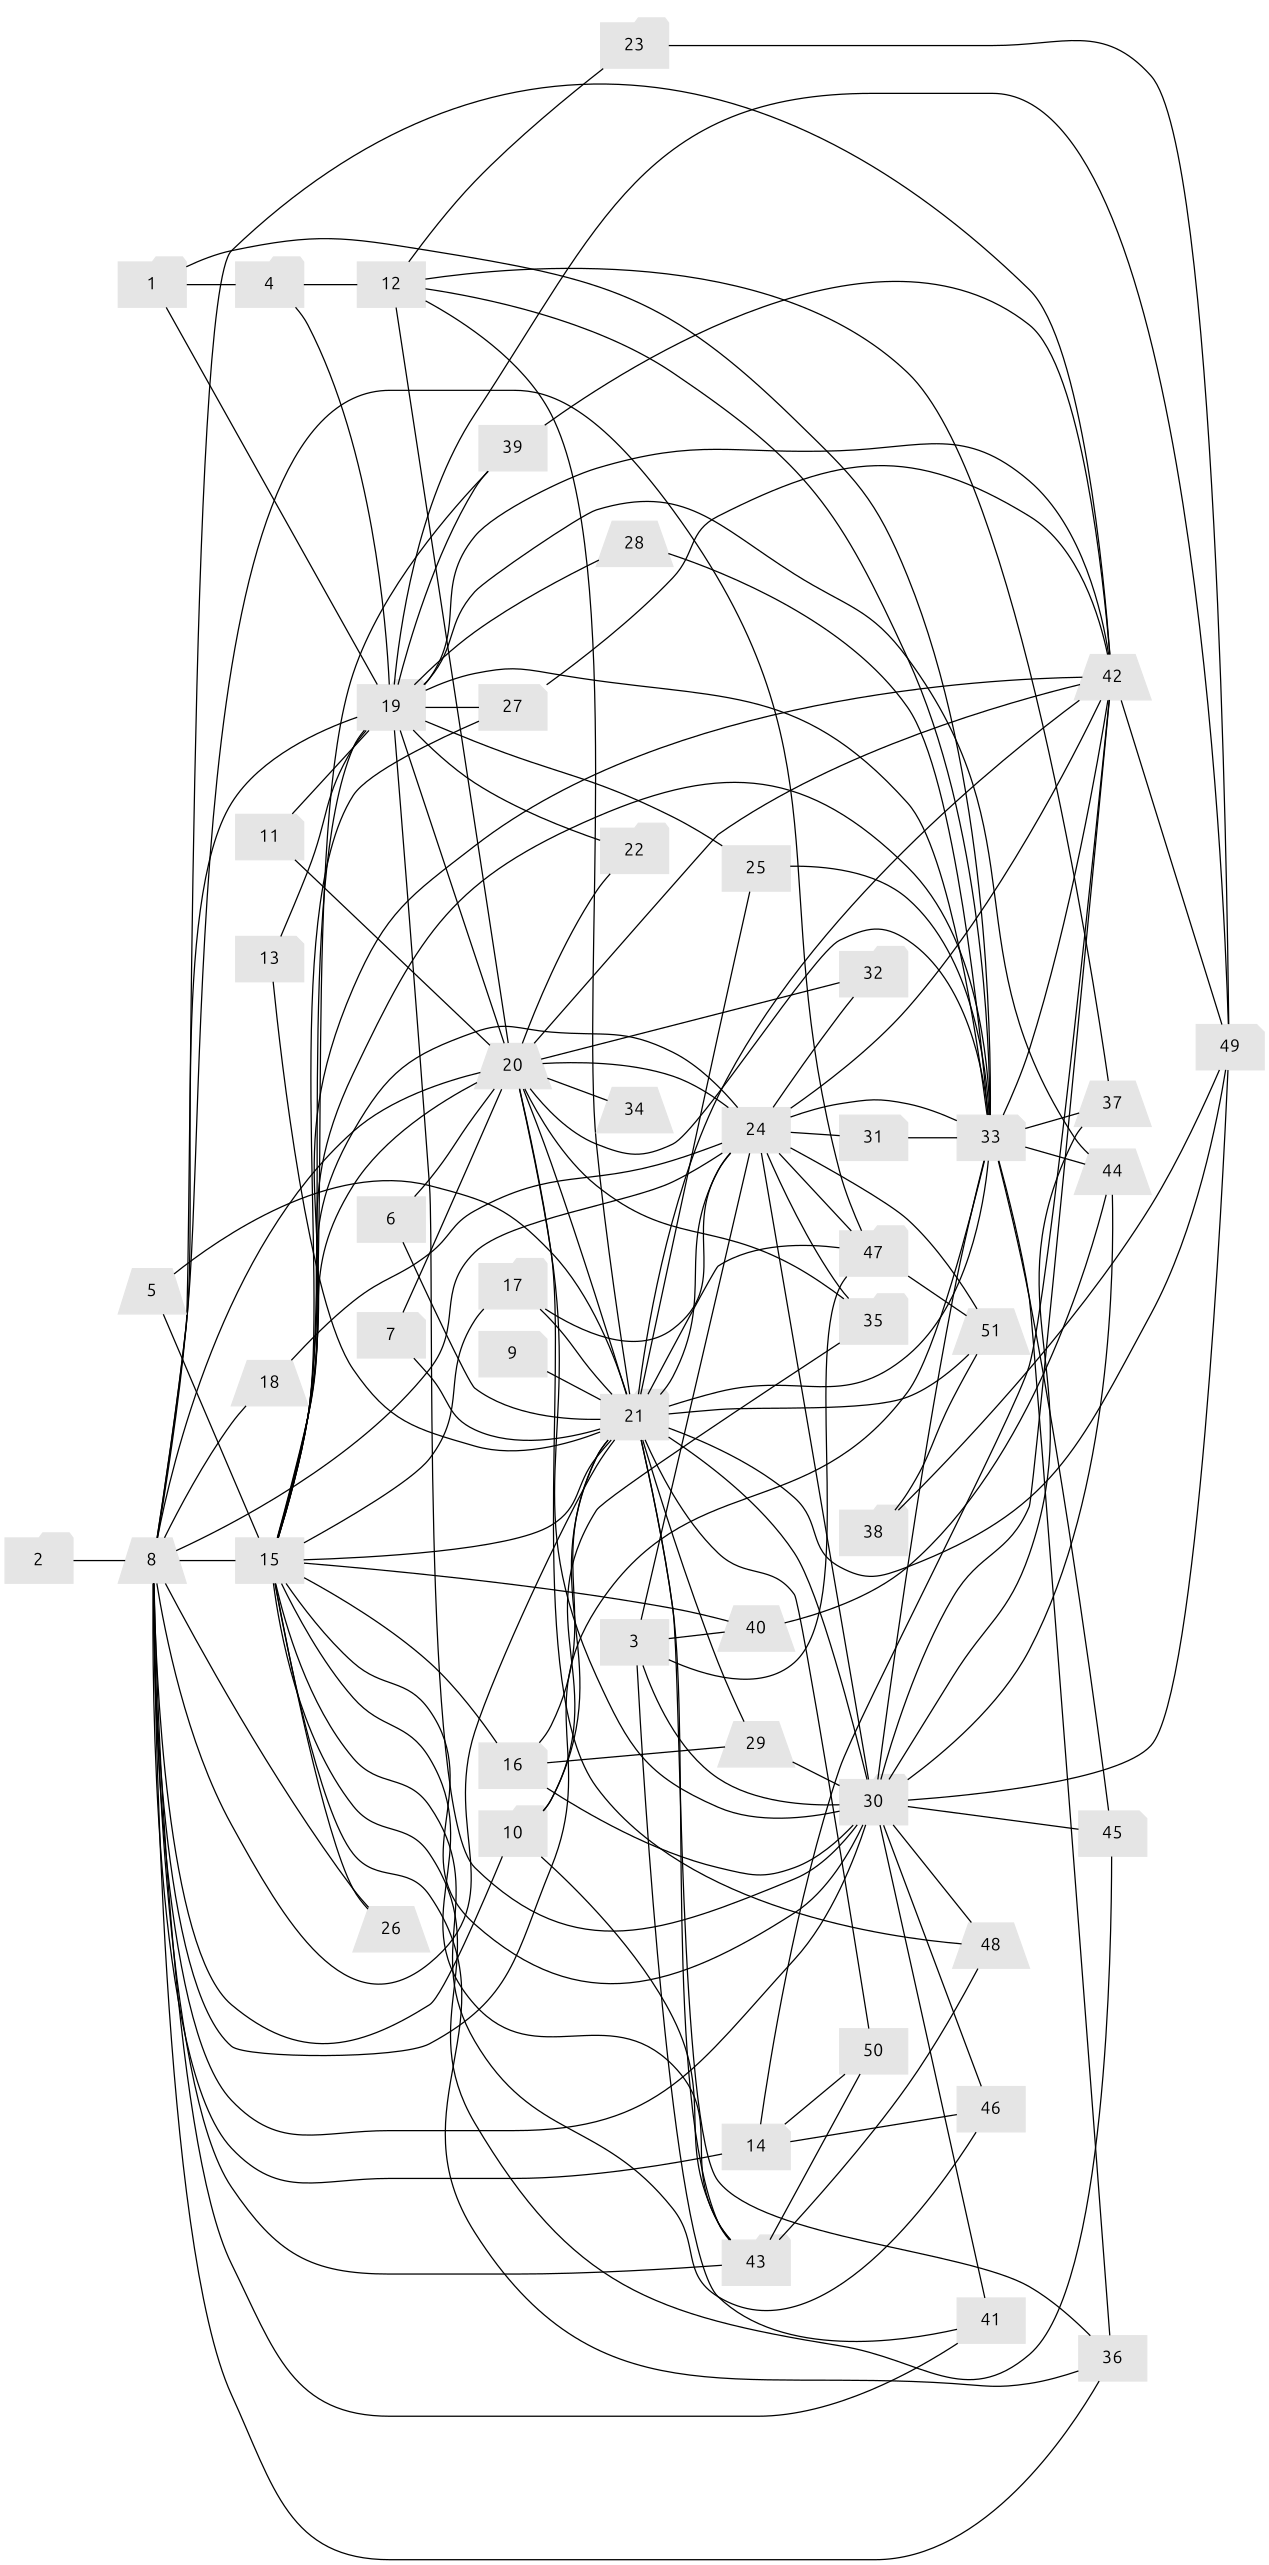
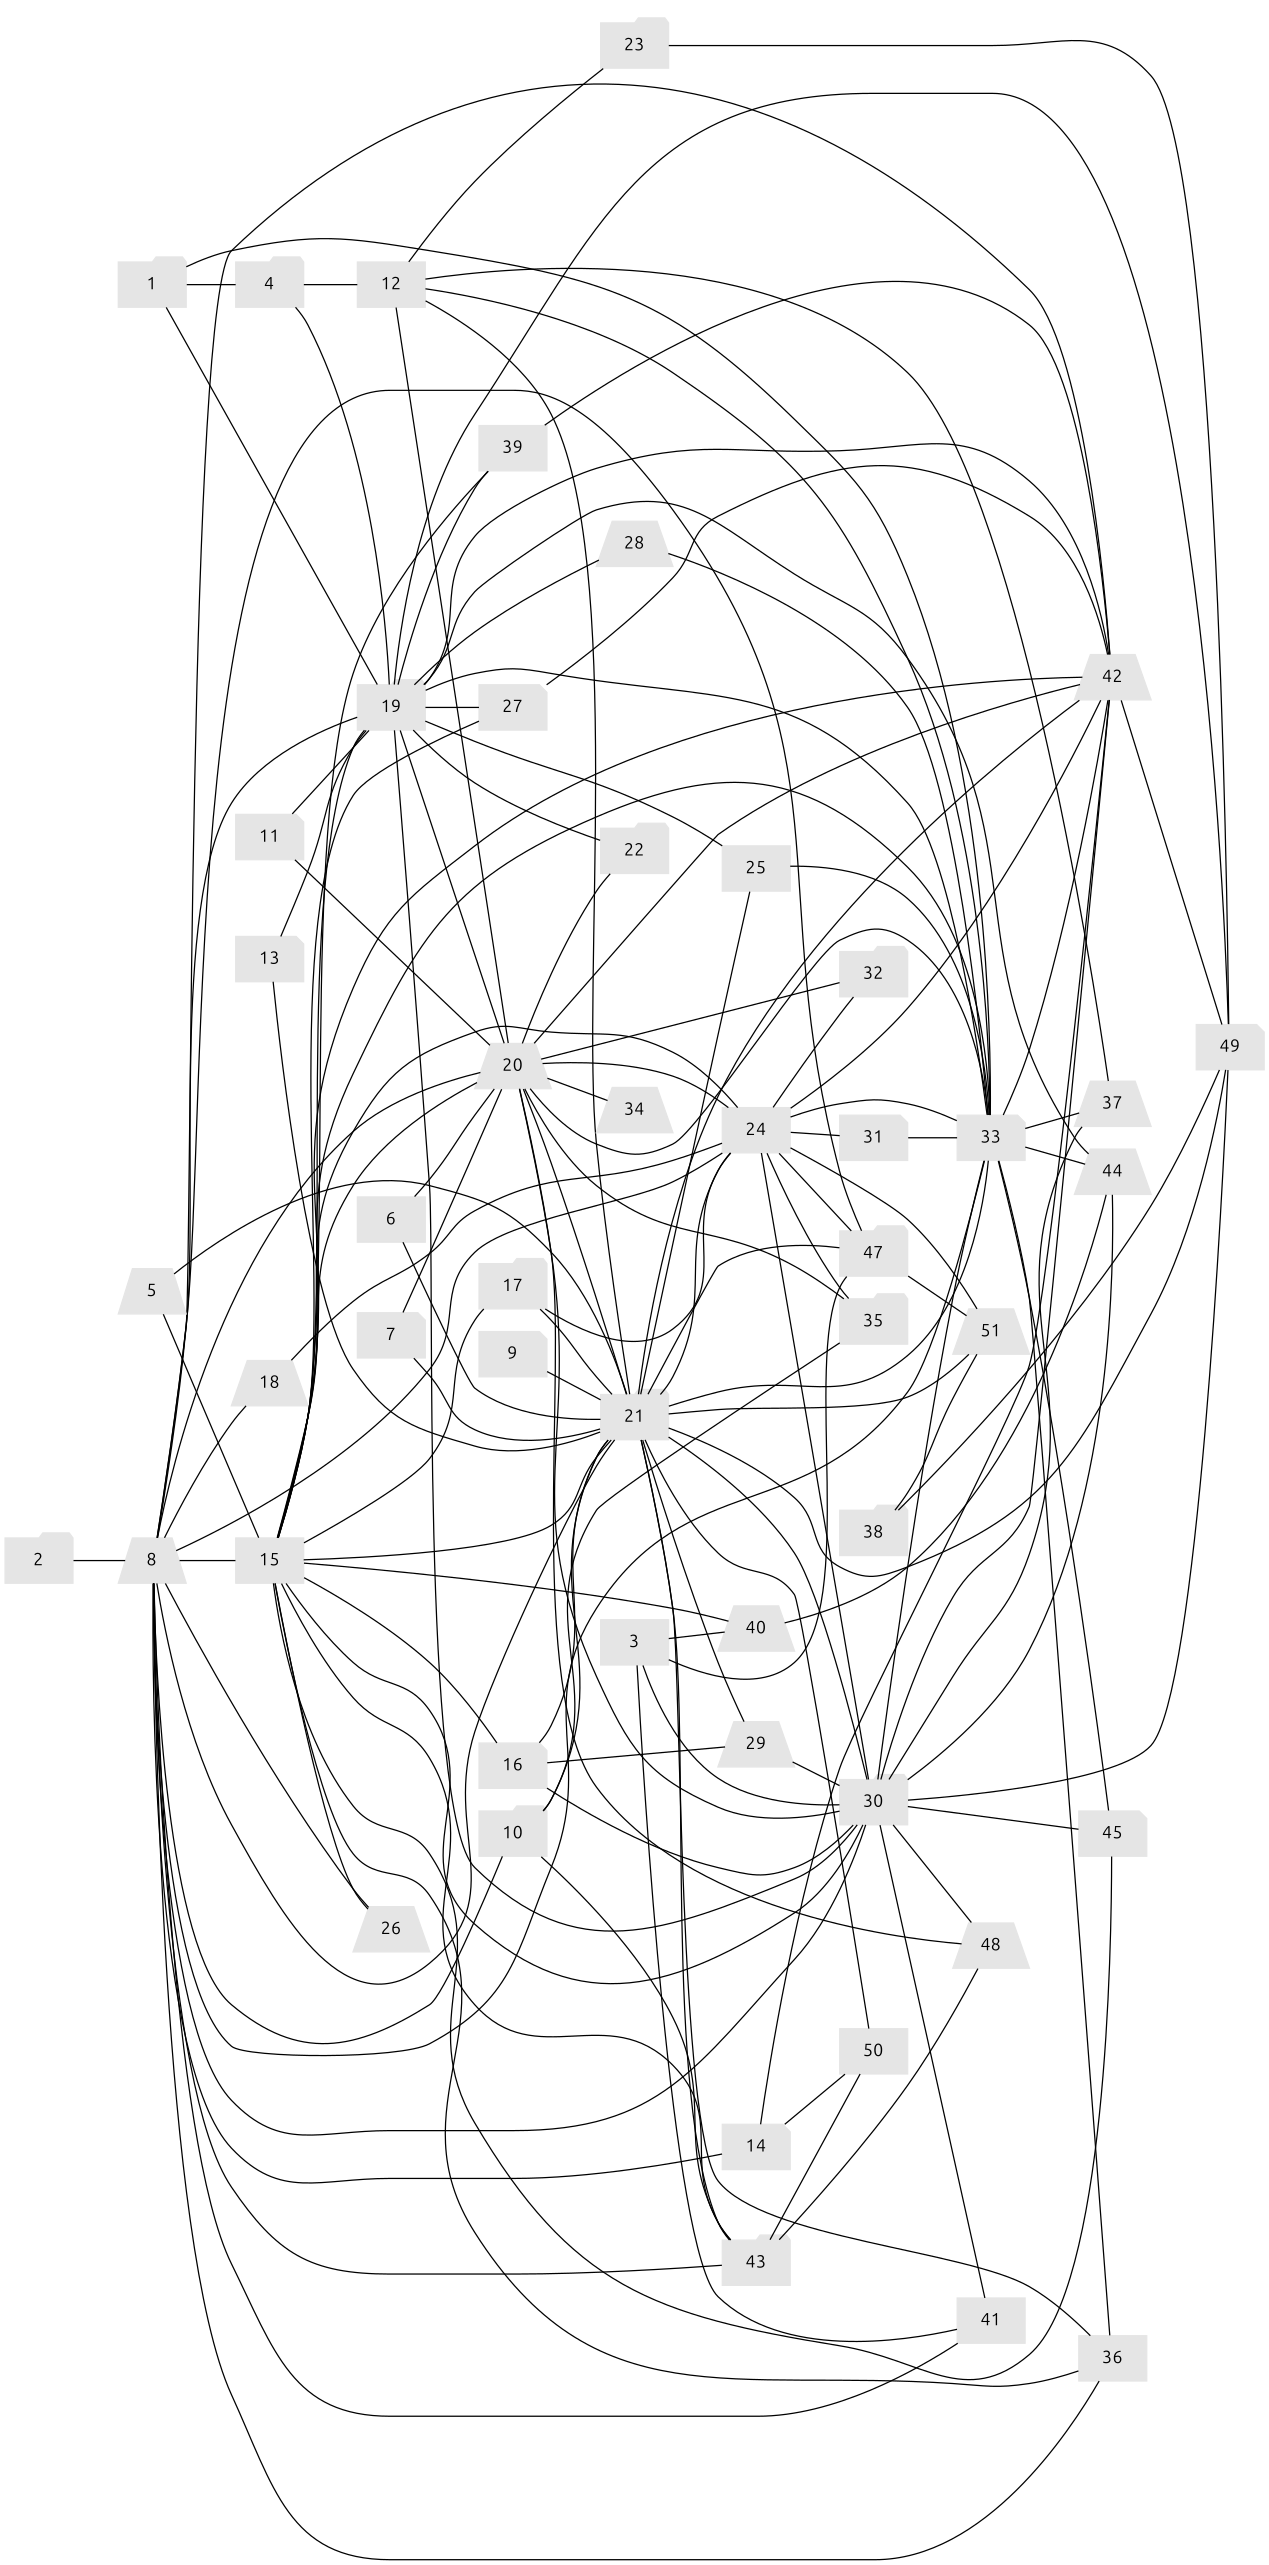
edge "24" -- "3": removed
node "46": removed
